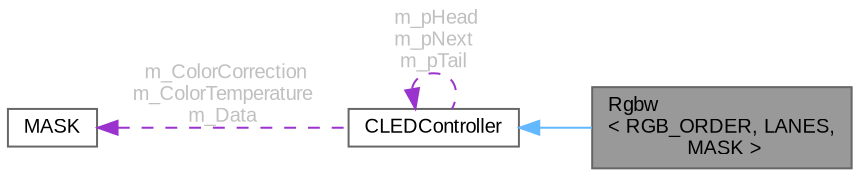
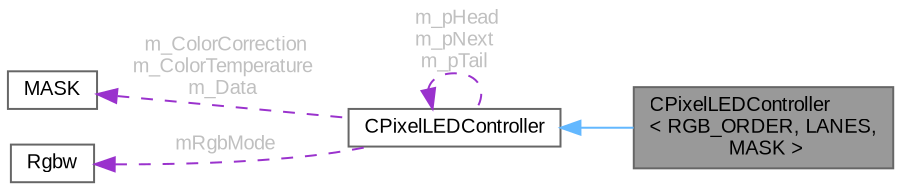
node "CLEDController": label "CLEDController" -> "CPixelLEDController"
node "Rgbw < RGB_ORDER, LANES, MASK >": label "Rgbw < RGB_ORDER, LANES, MASK >" -> "CPixelLEDController < RGB_ORDER, LANES, MASK >"
node "Rgbw": added
